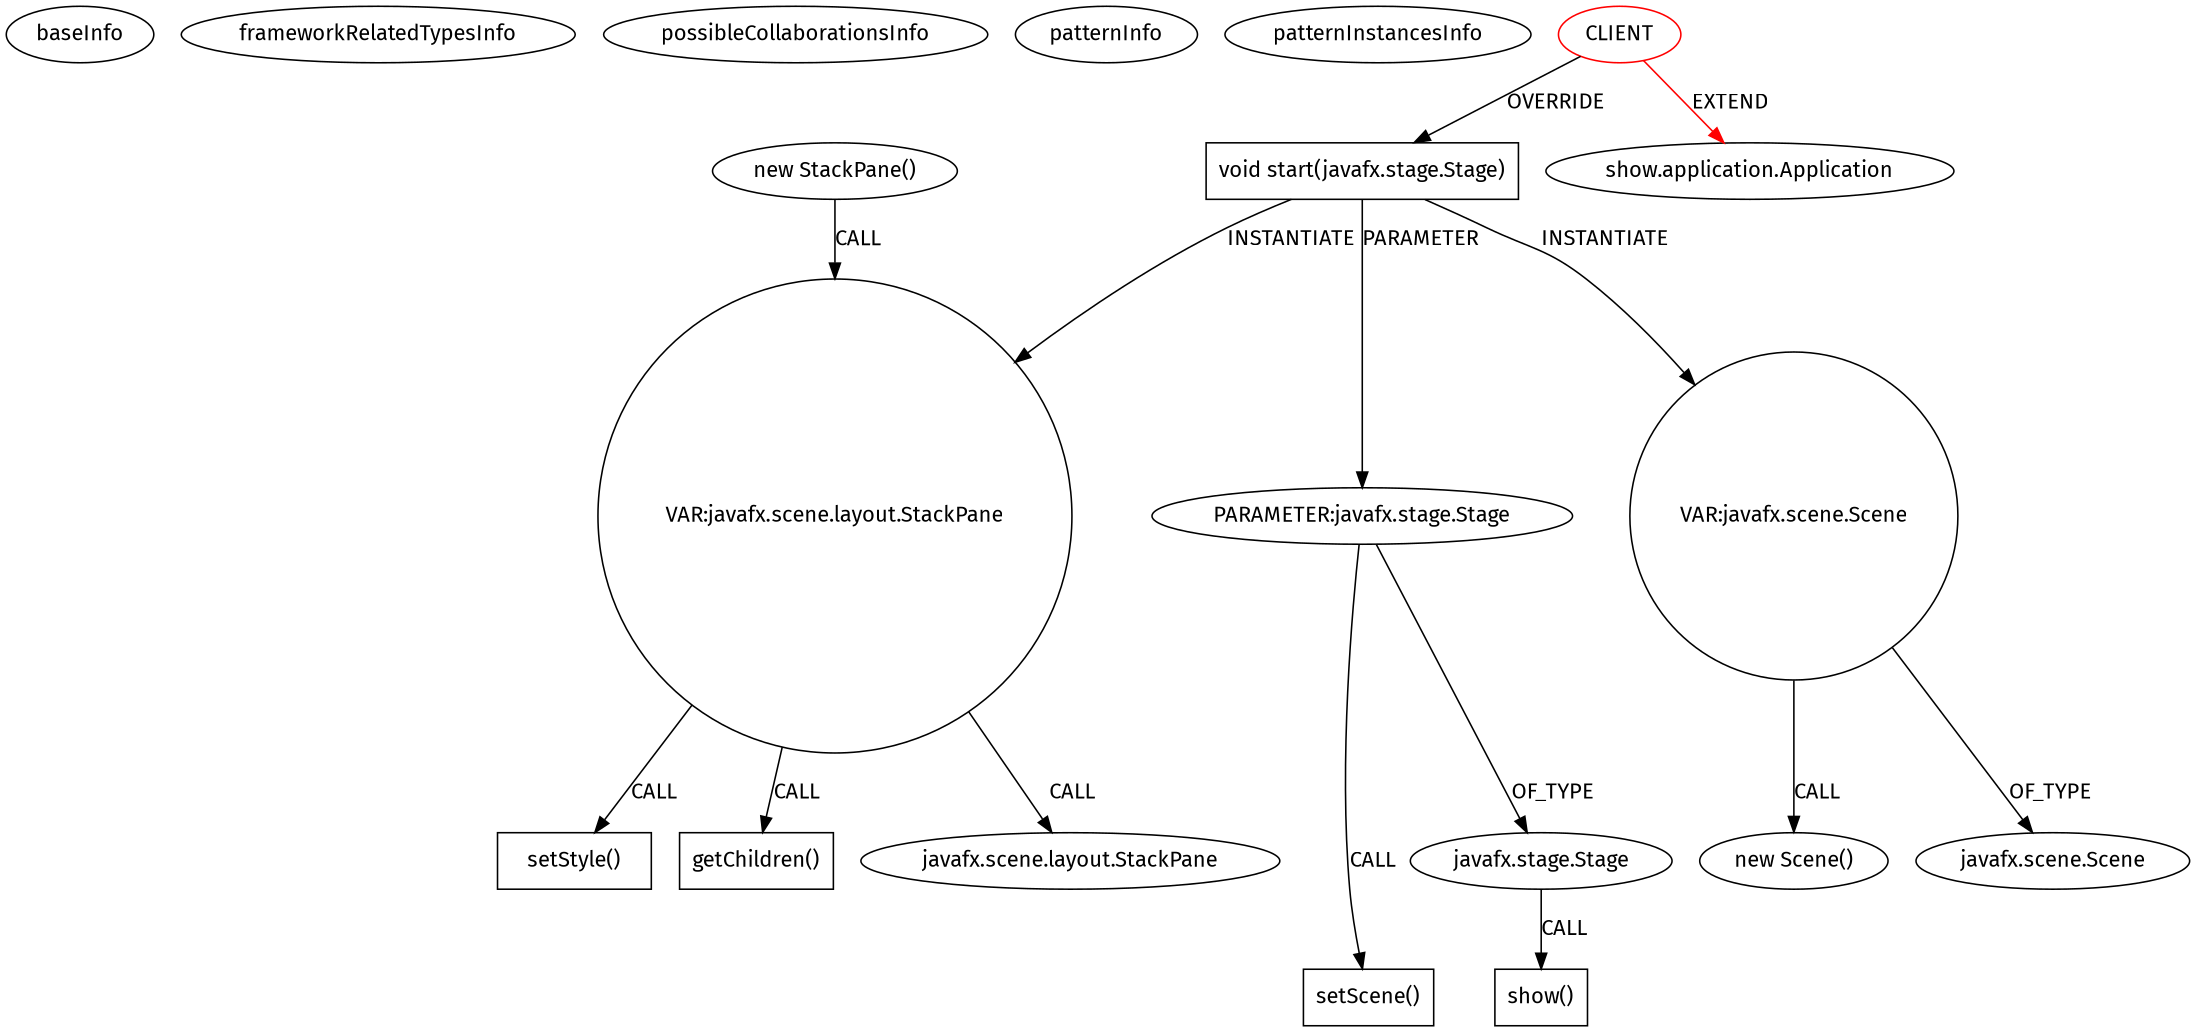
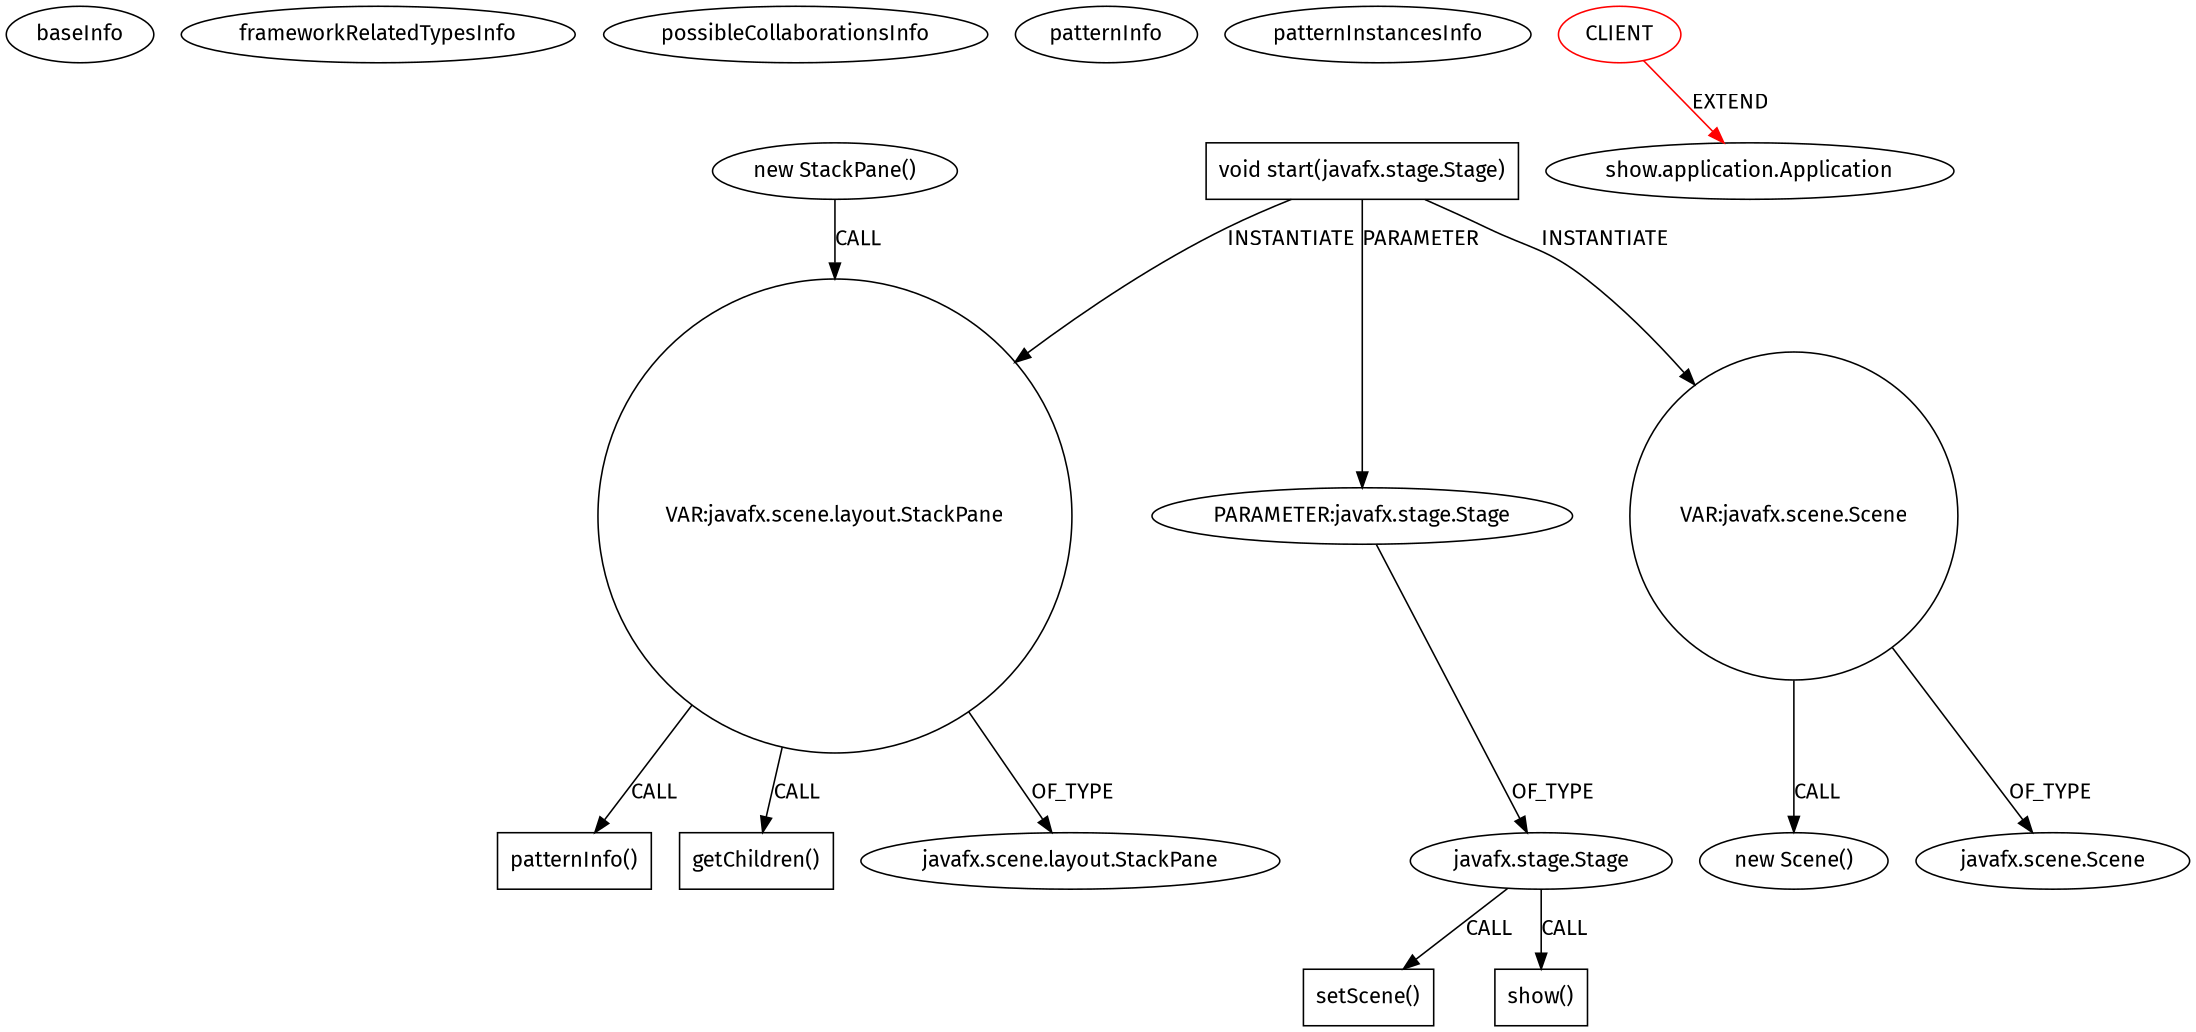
edge "CLIENT" -> "void start(javafx.stage.Stage)": removed, label "OVERRIDE"
edge "PARAMETER:javafx.stage.Stage" -> "setScene()": now "javafx.stage.Stage" -> "setScene()"
edge "VAR:javafx.scene.layout.StackPane" -> "javafx.scene.layout.StackPane": label "CALL" -> "OF_TYPE"
node "setStyle()": label "setStyle()" -> "patternInfo()"
